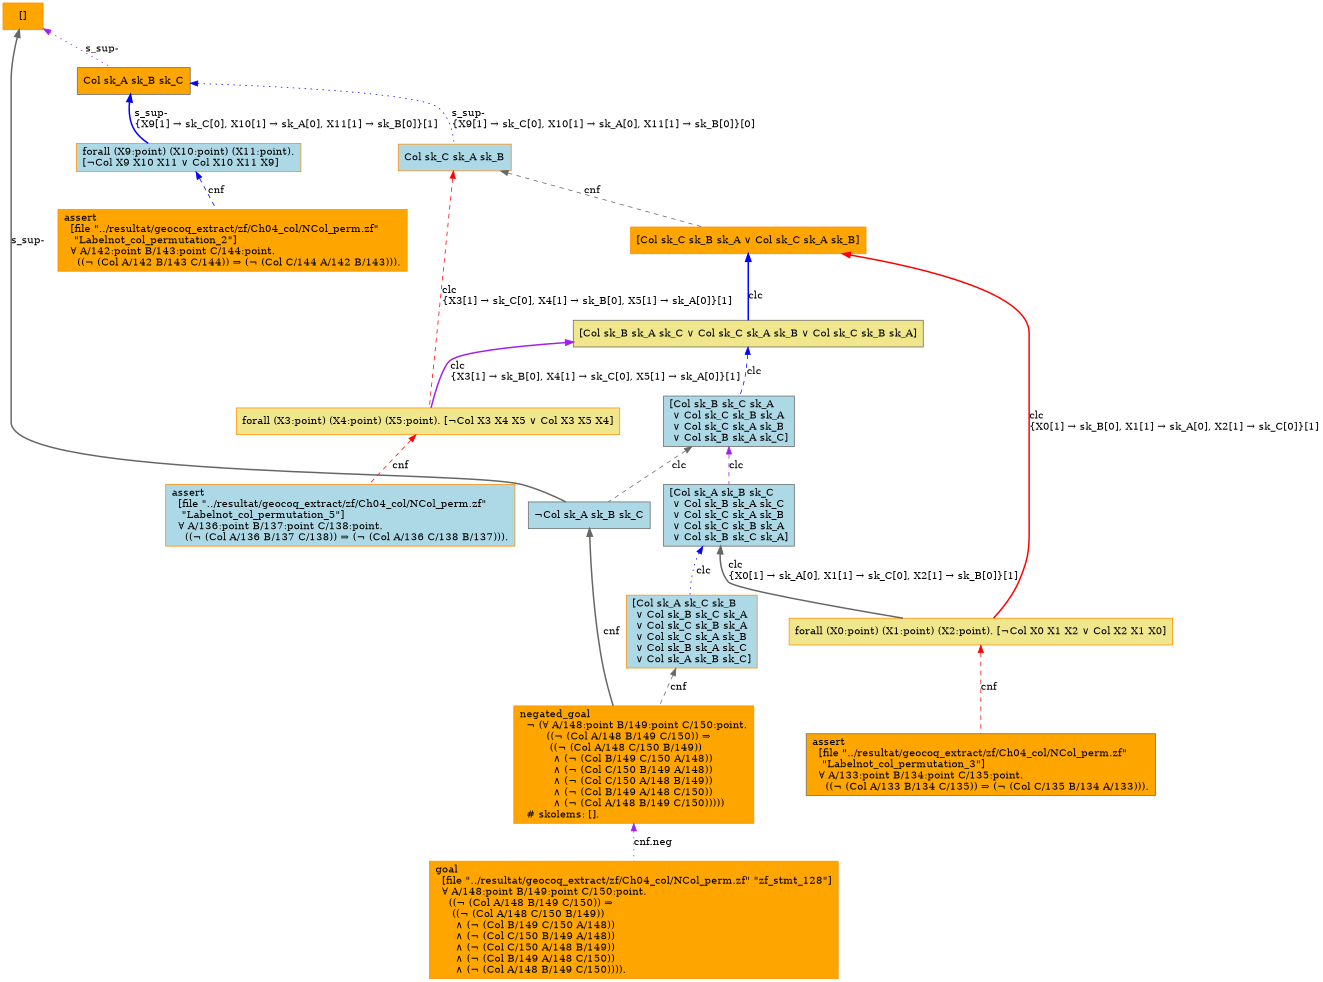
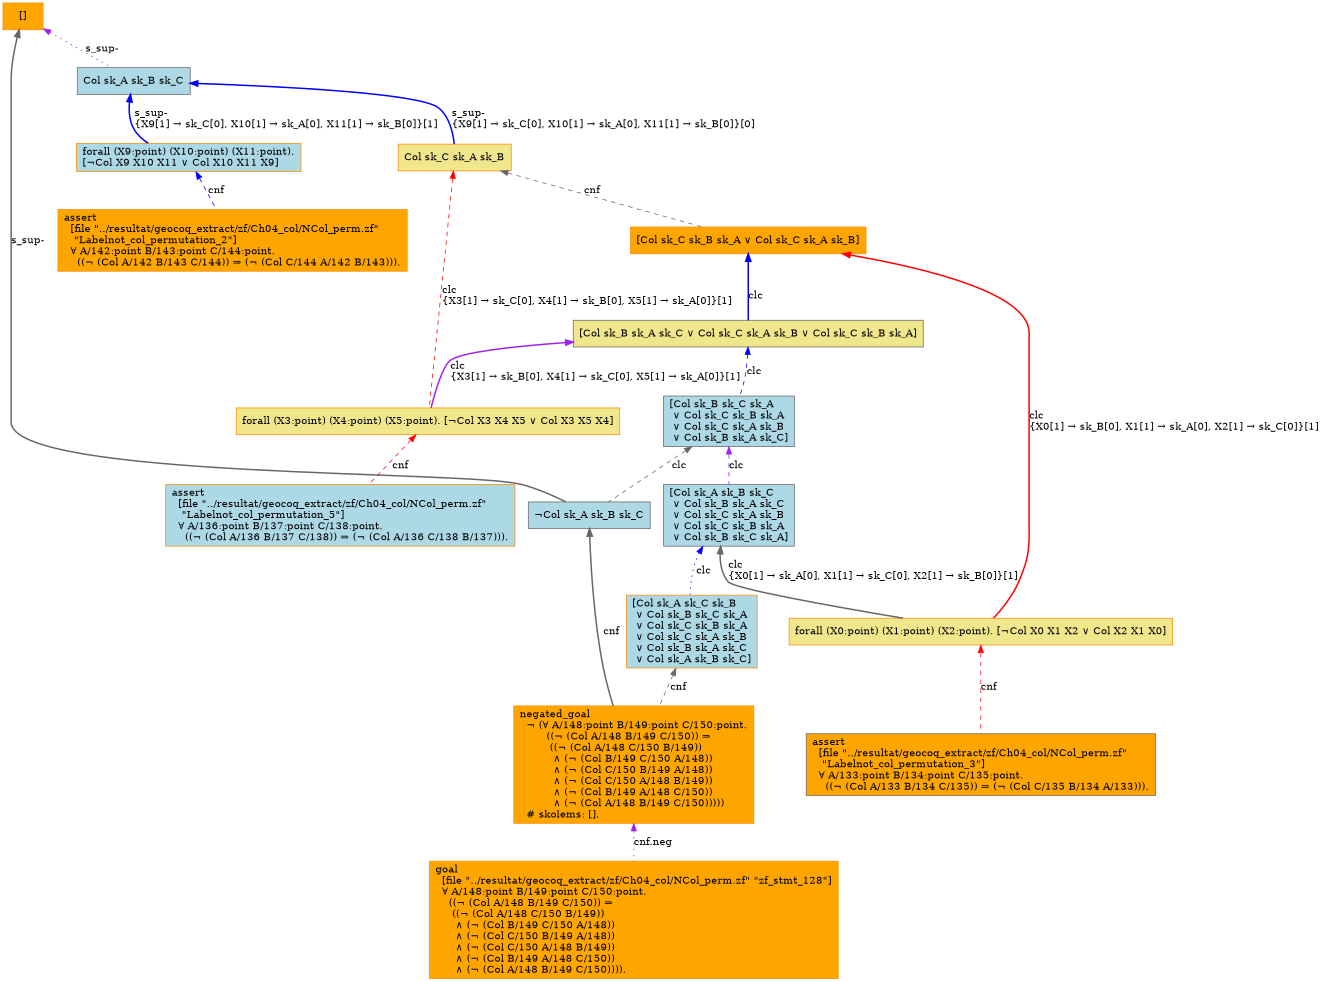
node "Col sk_A sk_B sk_C": fillcolor orange -> lightblue
edge "Col sk_C sk_A sk_B" -> "Col sk_A sk_B sk_C": style dotted -> bold
node "Col sk_C sk_A sk_B": fillcolor lightblue -> khaki
